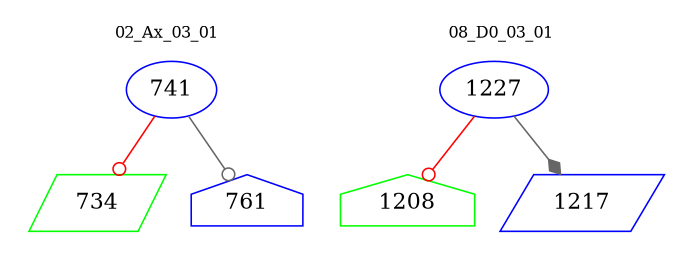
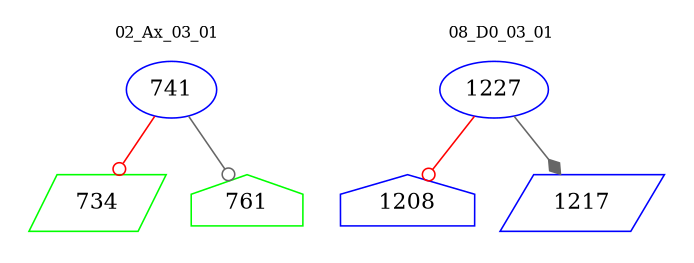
node "761": color blue -> green
node "1208": color green -> blue
